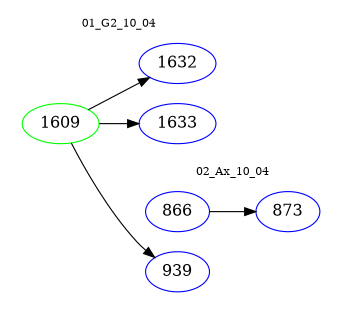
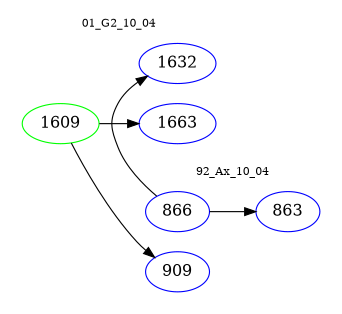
edge "1609" -> "1632": now "866" -> "1632"
node "1633": label "1633" -> "1663"
cluster "02_Ax_10_04": label "02_Ax_10_04" -> "92_Ax_10_04"
node "873": label "873" -> "863"
node "939": label "939" -> "909"
